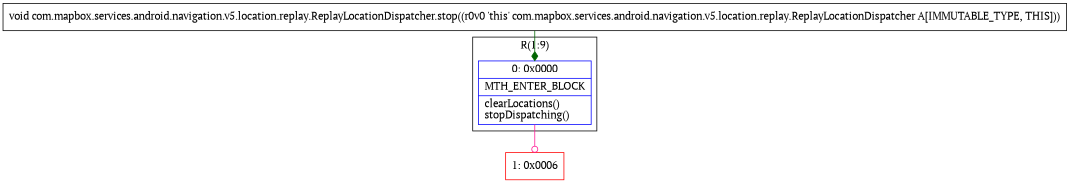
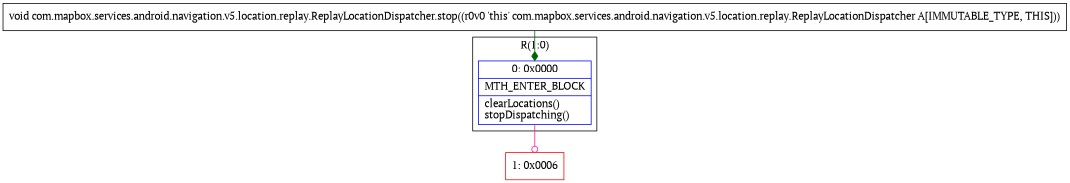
cluster "R(1:9)": label "R(1:9)" -> "R(1:0)"
